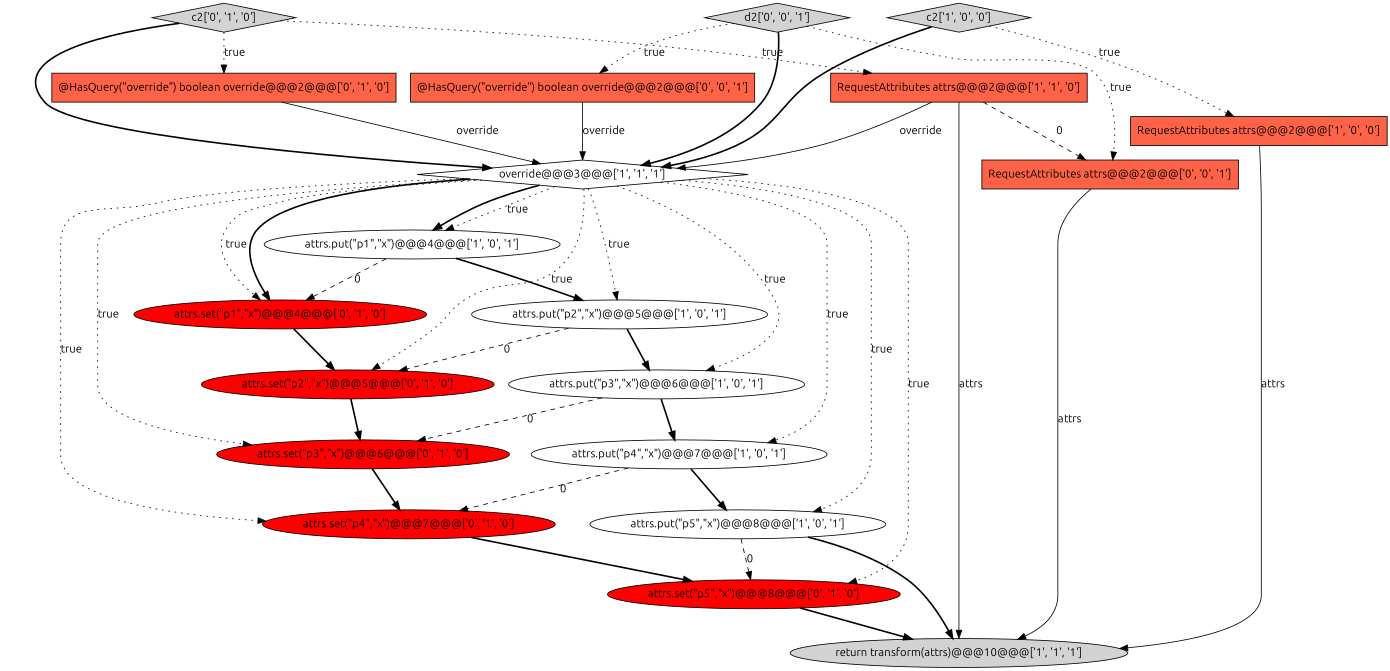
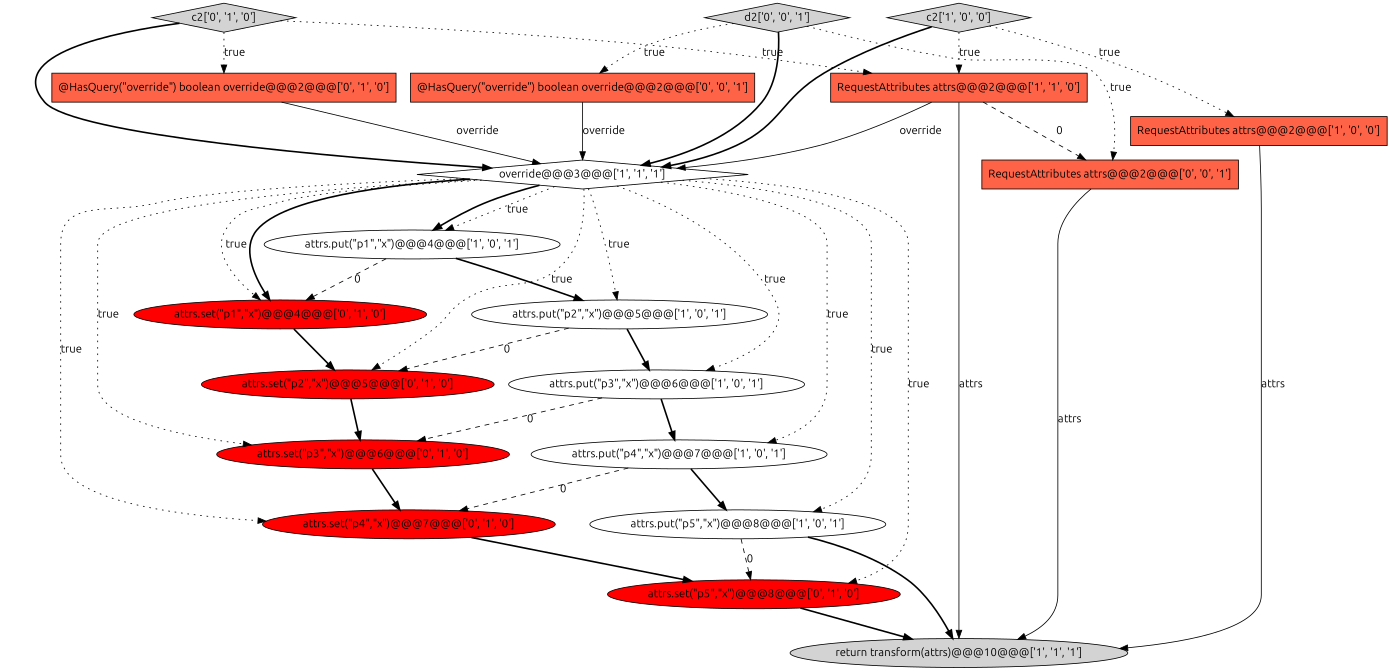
edge "c2['1', '0', '0']" -> "RequestAttributes attrs@@@2@@@['1', '1', '0']": added, label "true"
